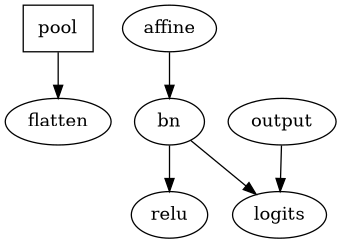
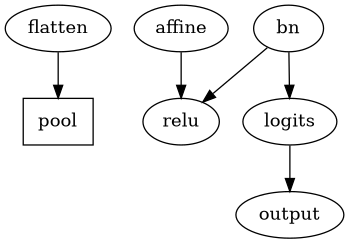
edge "pool" -> "flatten": reversed
edge "affine" -> "bn": now "affine" -> "relu"
edge "output" -> "logits": reversed
